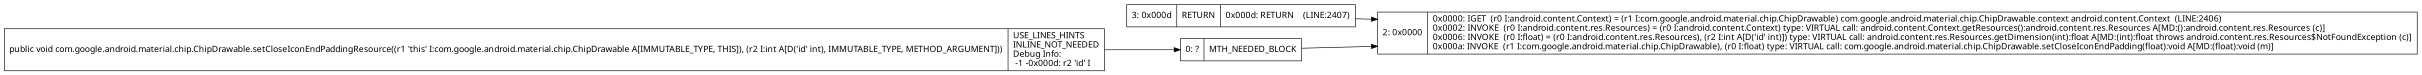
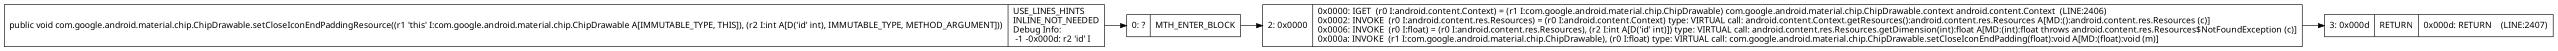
edge "3: 0x000d" -> "2: 0x0000": reversed
node "0: ?": text "MTH_NEEDED_BLOCK" -> "MTH_ENTER_BLOCK"
